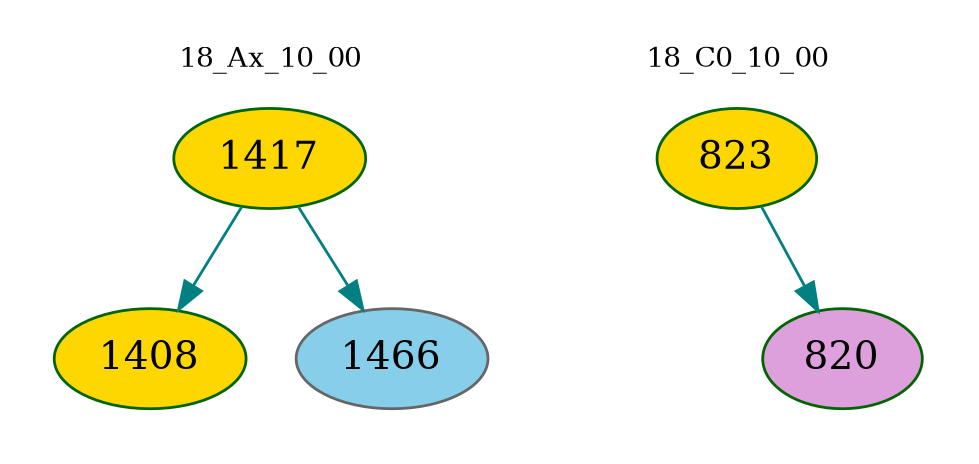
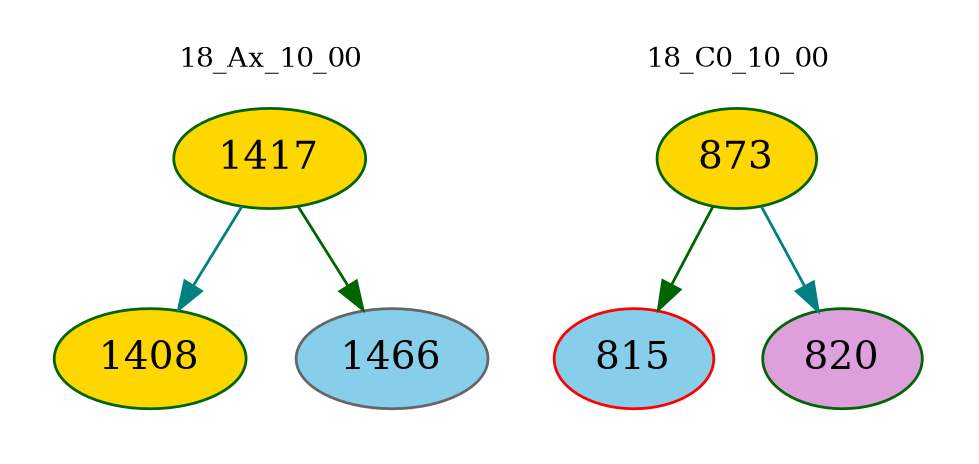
node "823": label "823" -> "873"
edge "1417" -> "1466": color teal -> darkgreen
node "815": added
